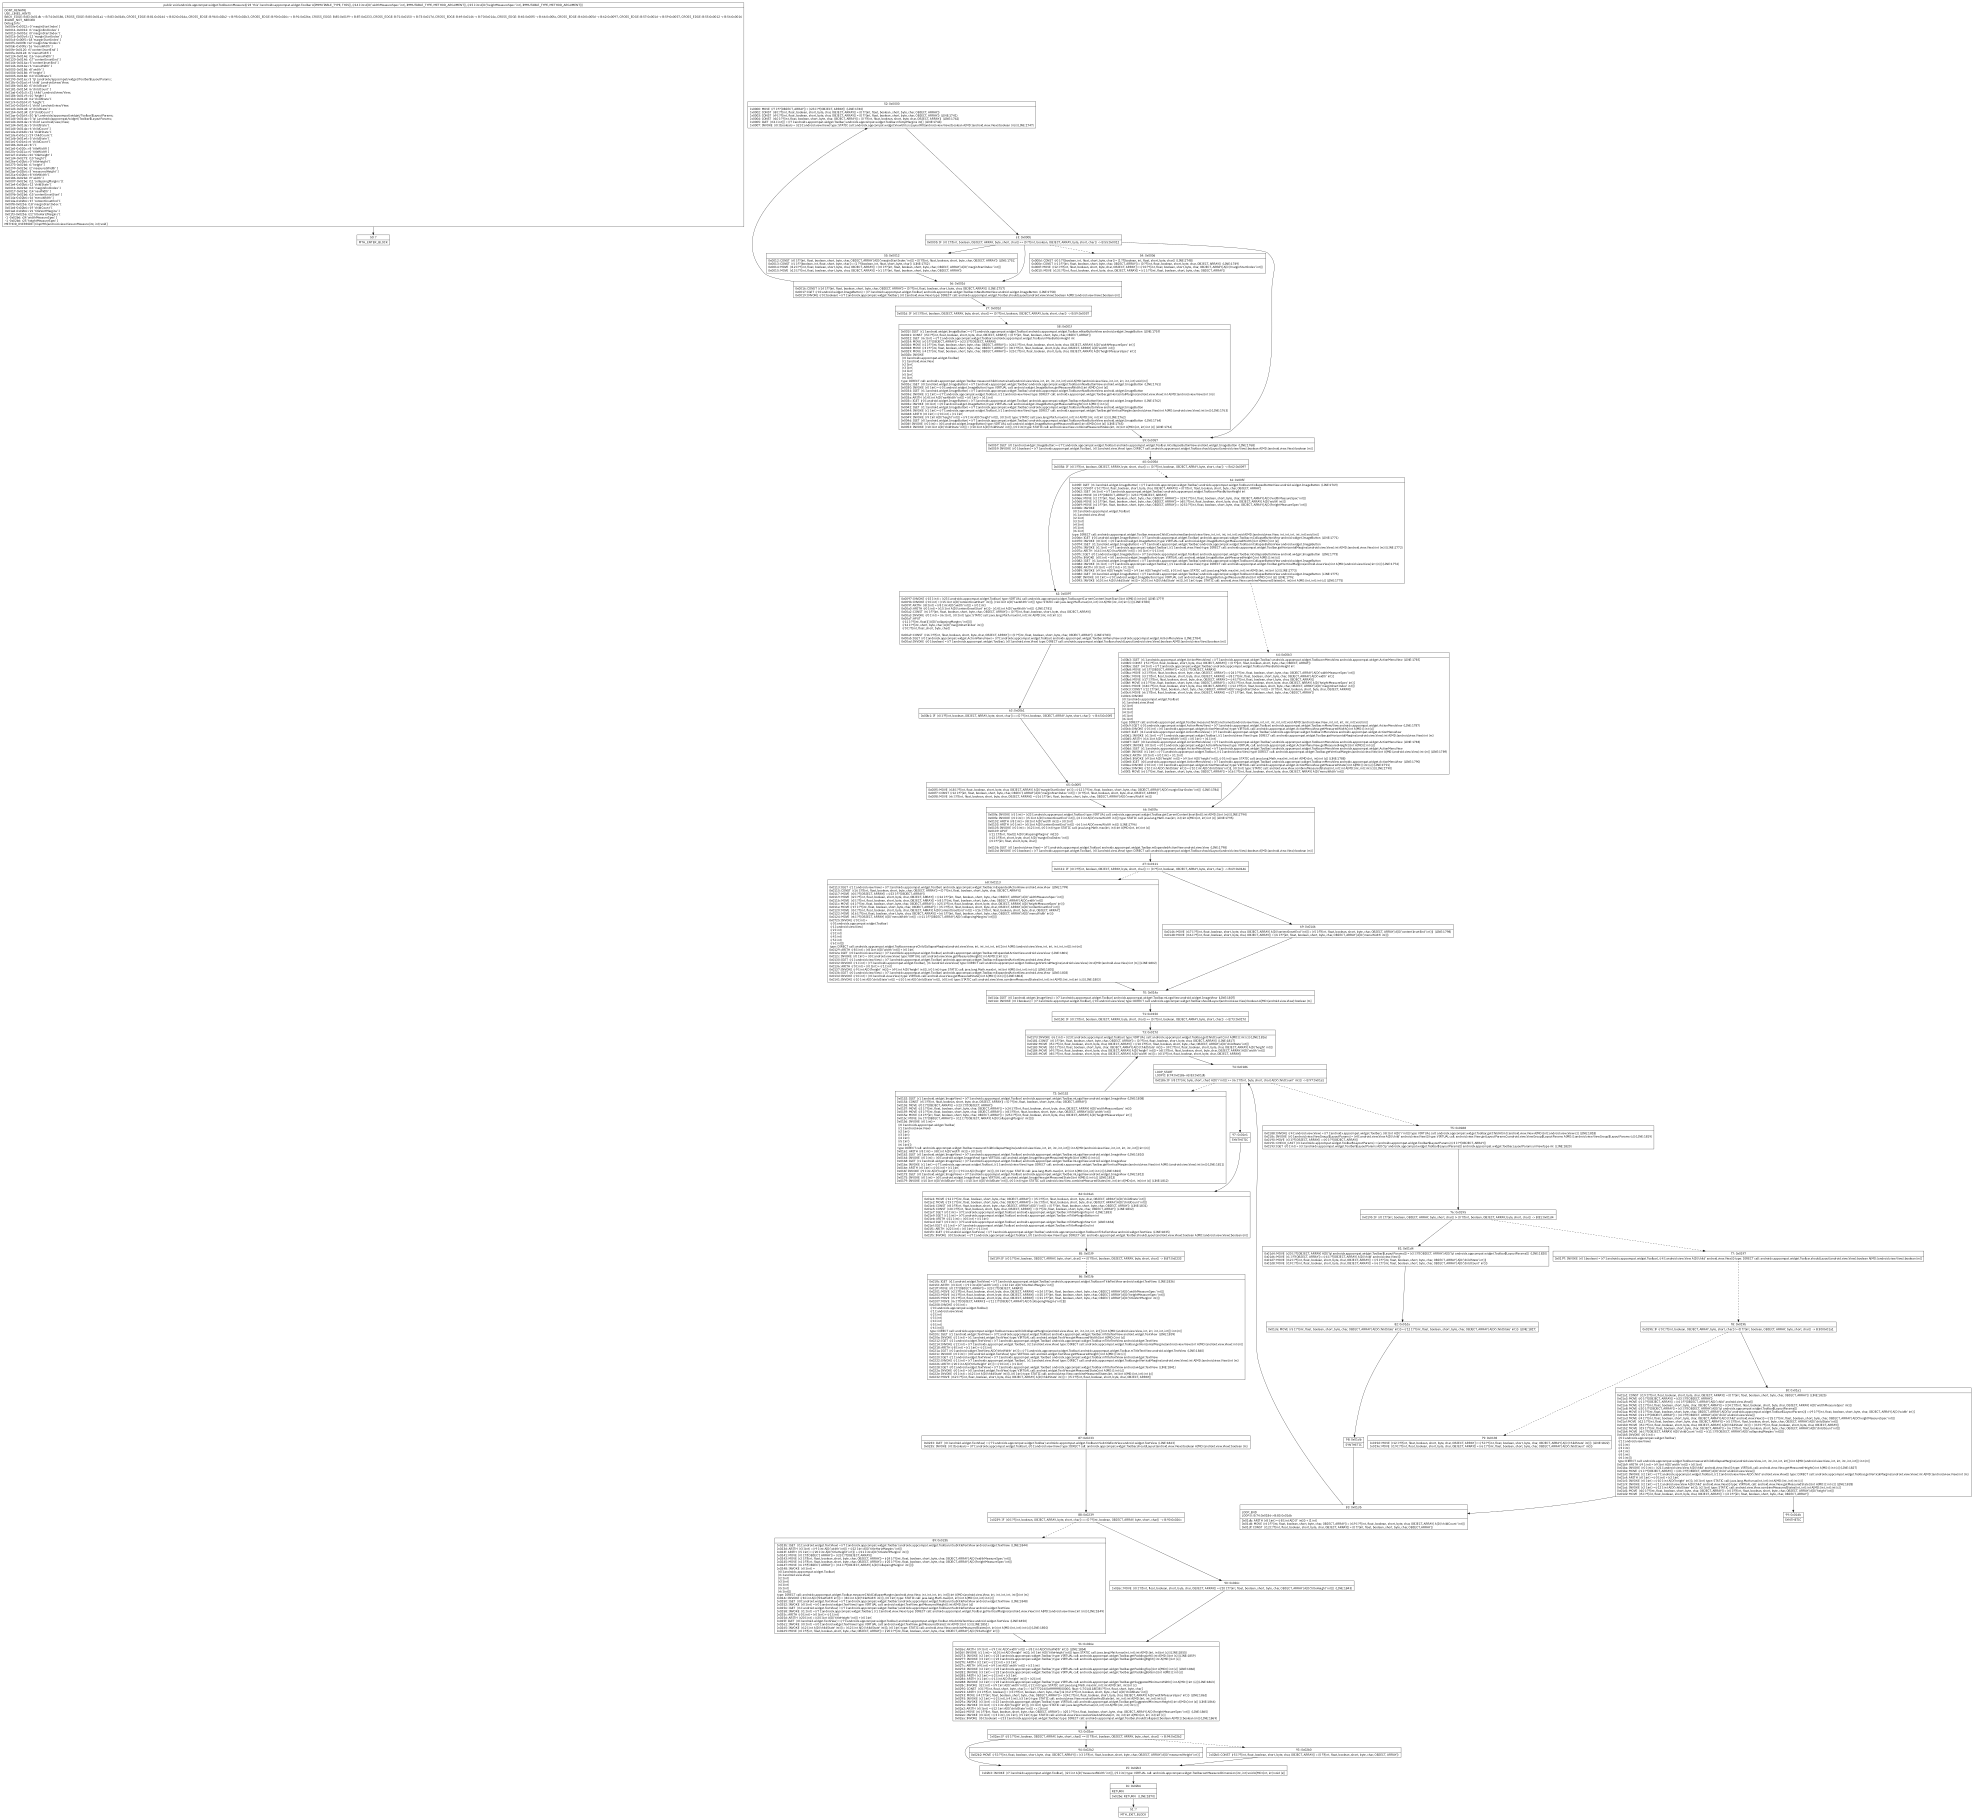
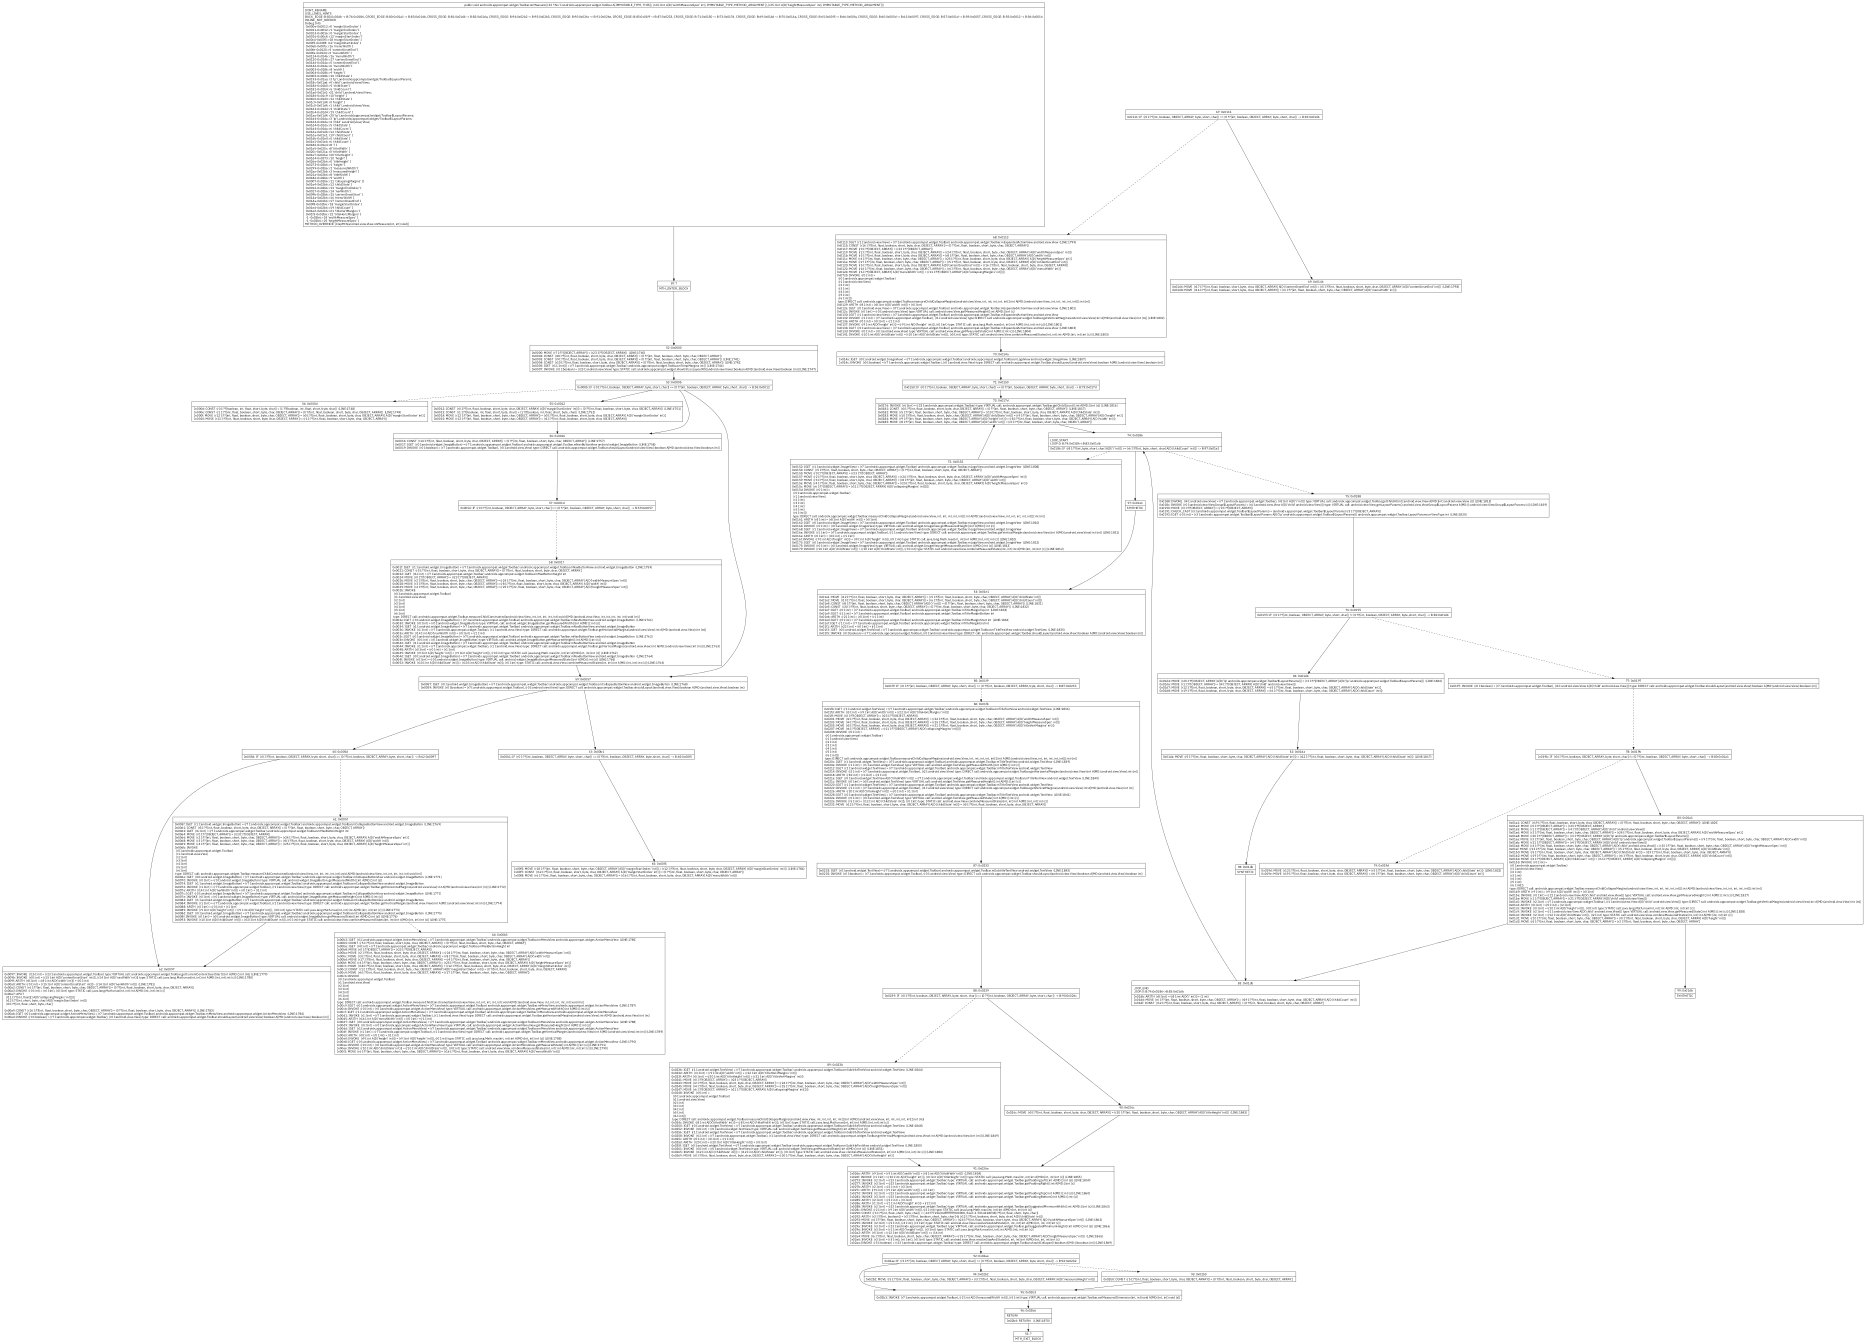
edge "56: 0x0016" -> "52: 0x0000": now "50: ?" -> "52: 0x0000"
edge "62: 0x0097" -> "63: 0x00b1": now "59: 0x0057" -> "63: 0x00b1"
node "66: 0x00fa": removed
edge "69: 0x0146" -> "70: 0x014a": removed
